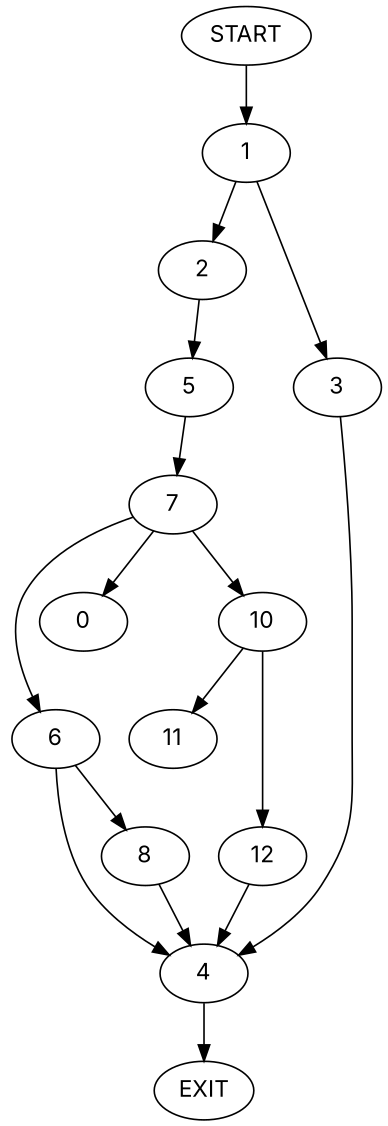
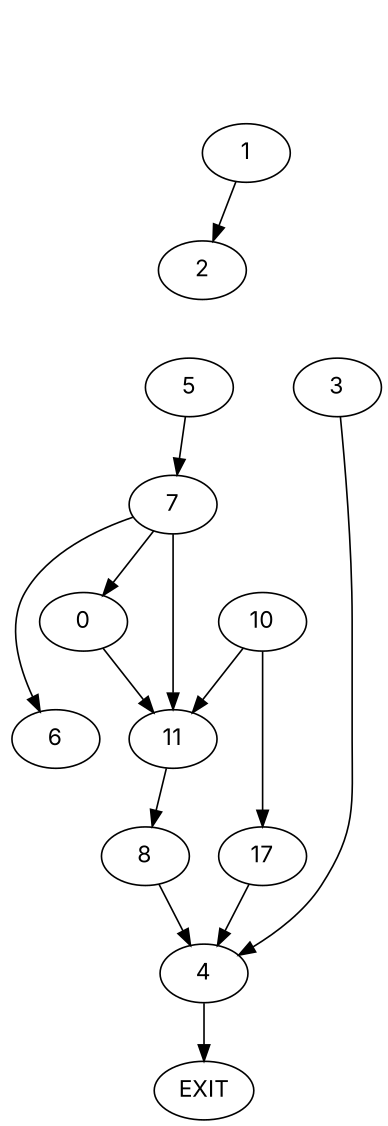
node "START": removed
edge "1" -> "3": removed
edge "2" -> "5": removed
edge "7" -> "10": now "7" -> "11"
edge "0" -> "11": added
edge "6" -> "8": now "11" -> "8"
node "12": label "12" -> "17"
edge "6" -> "4": removed
